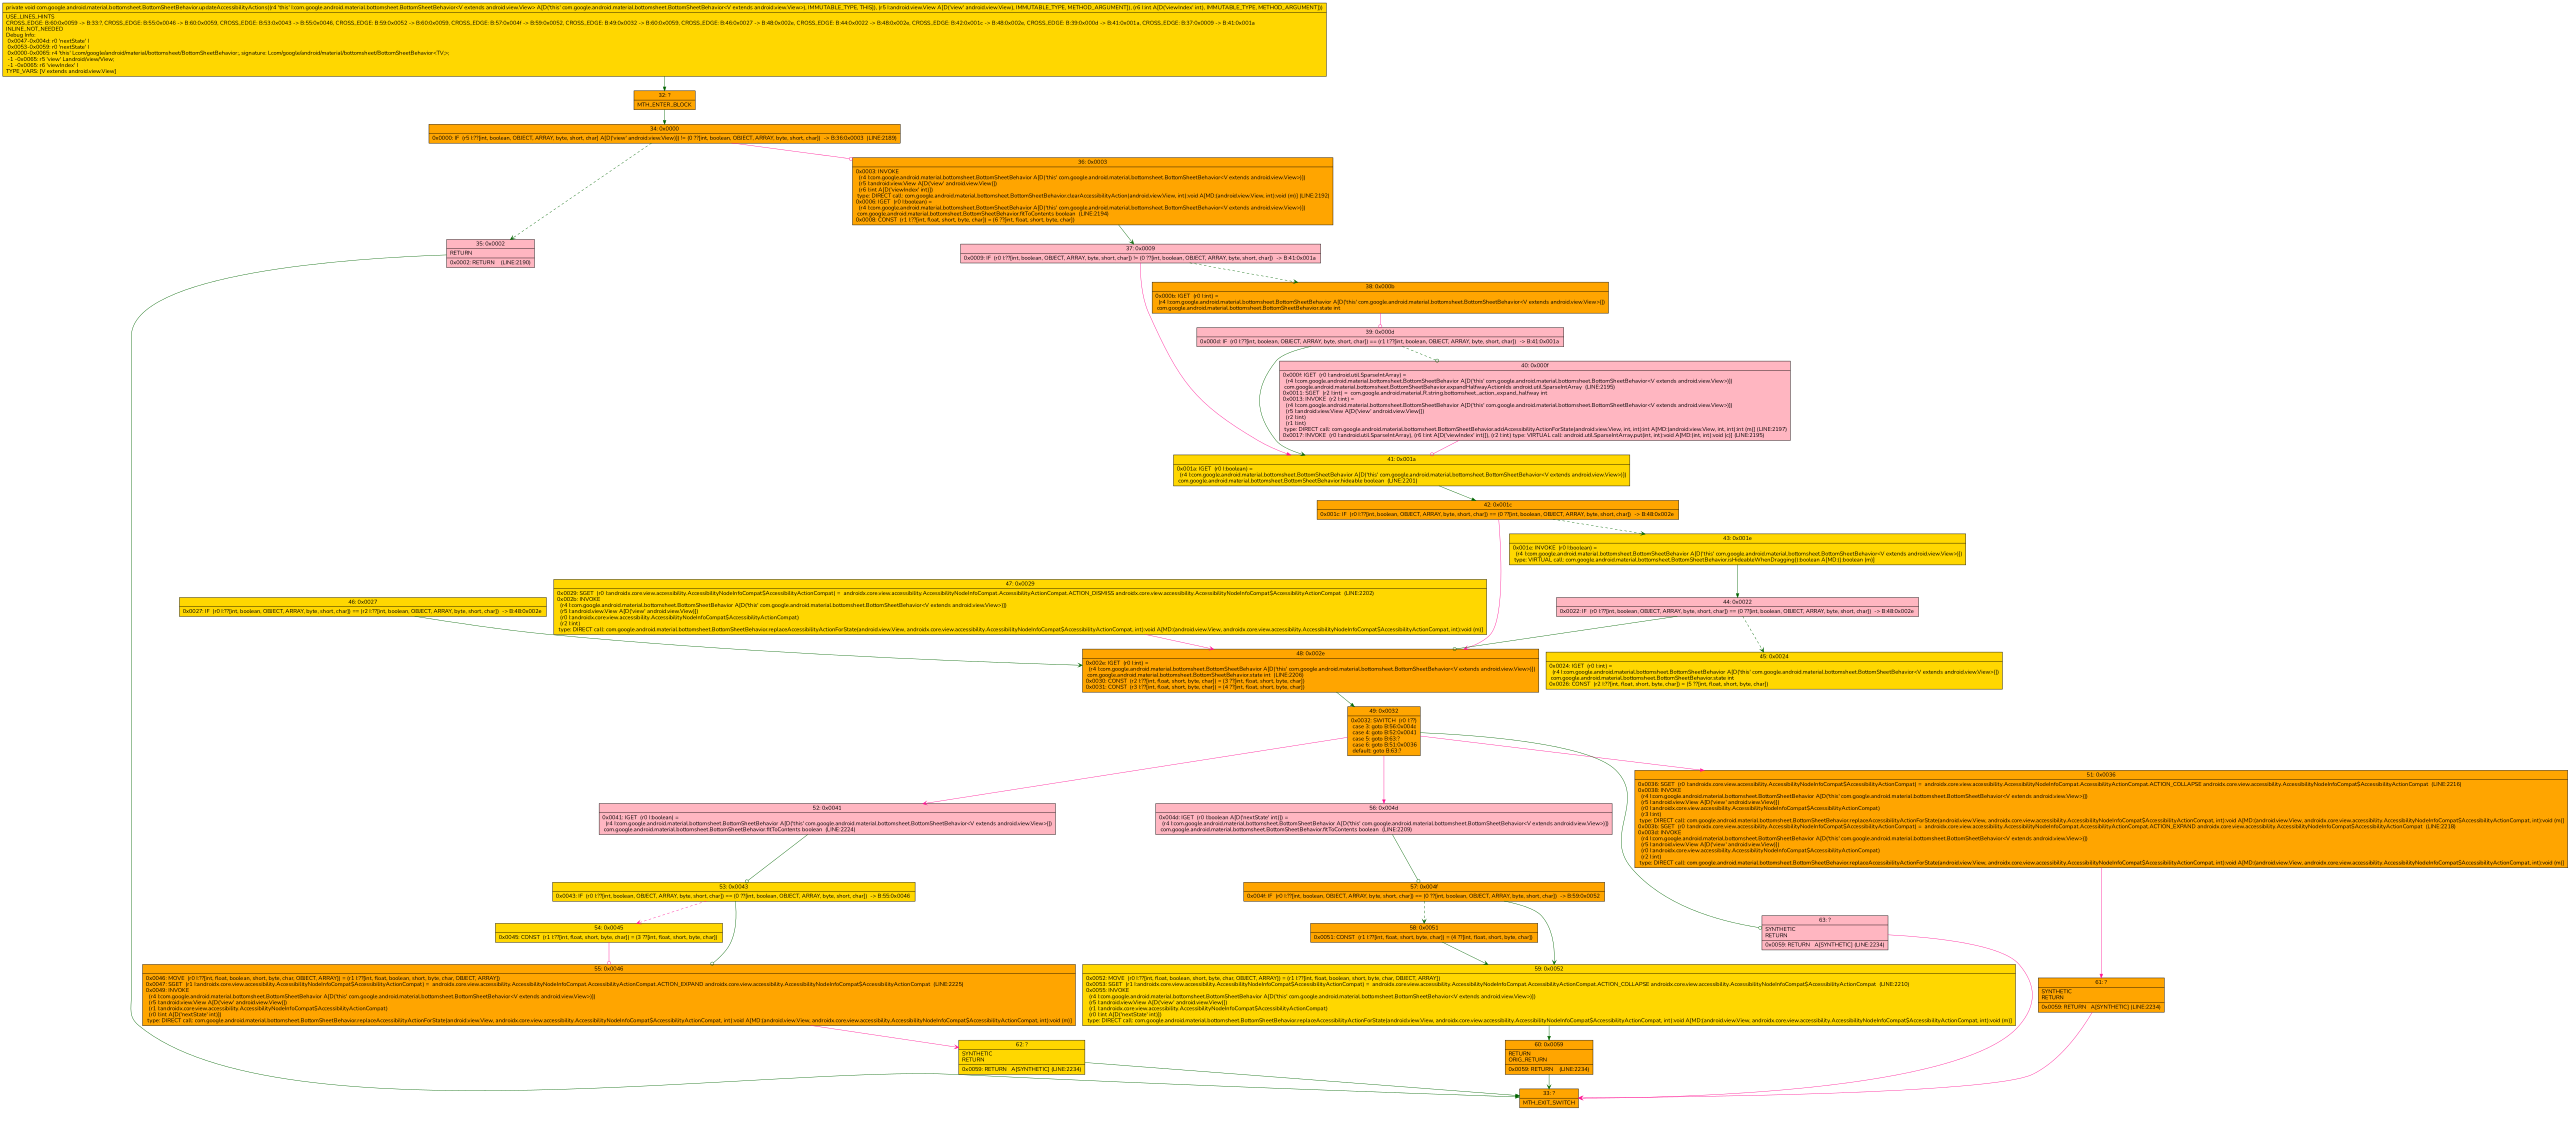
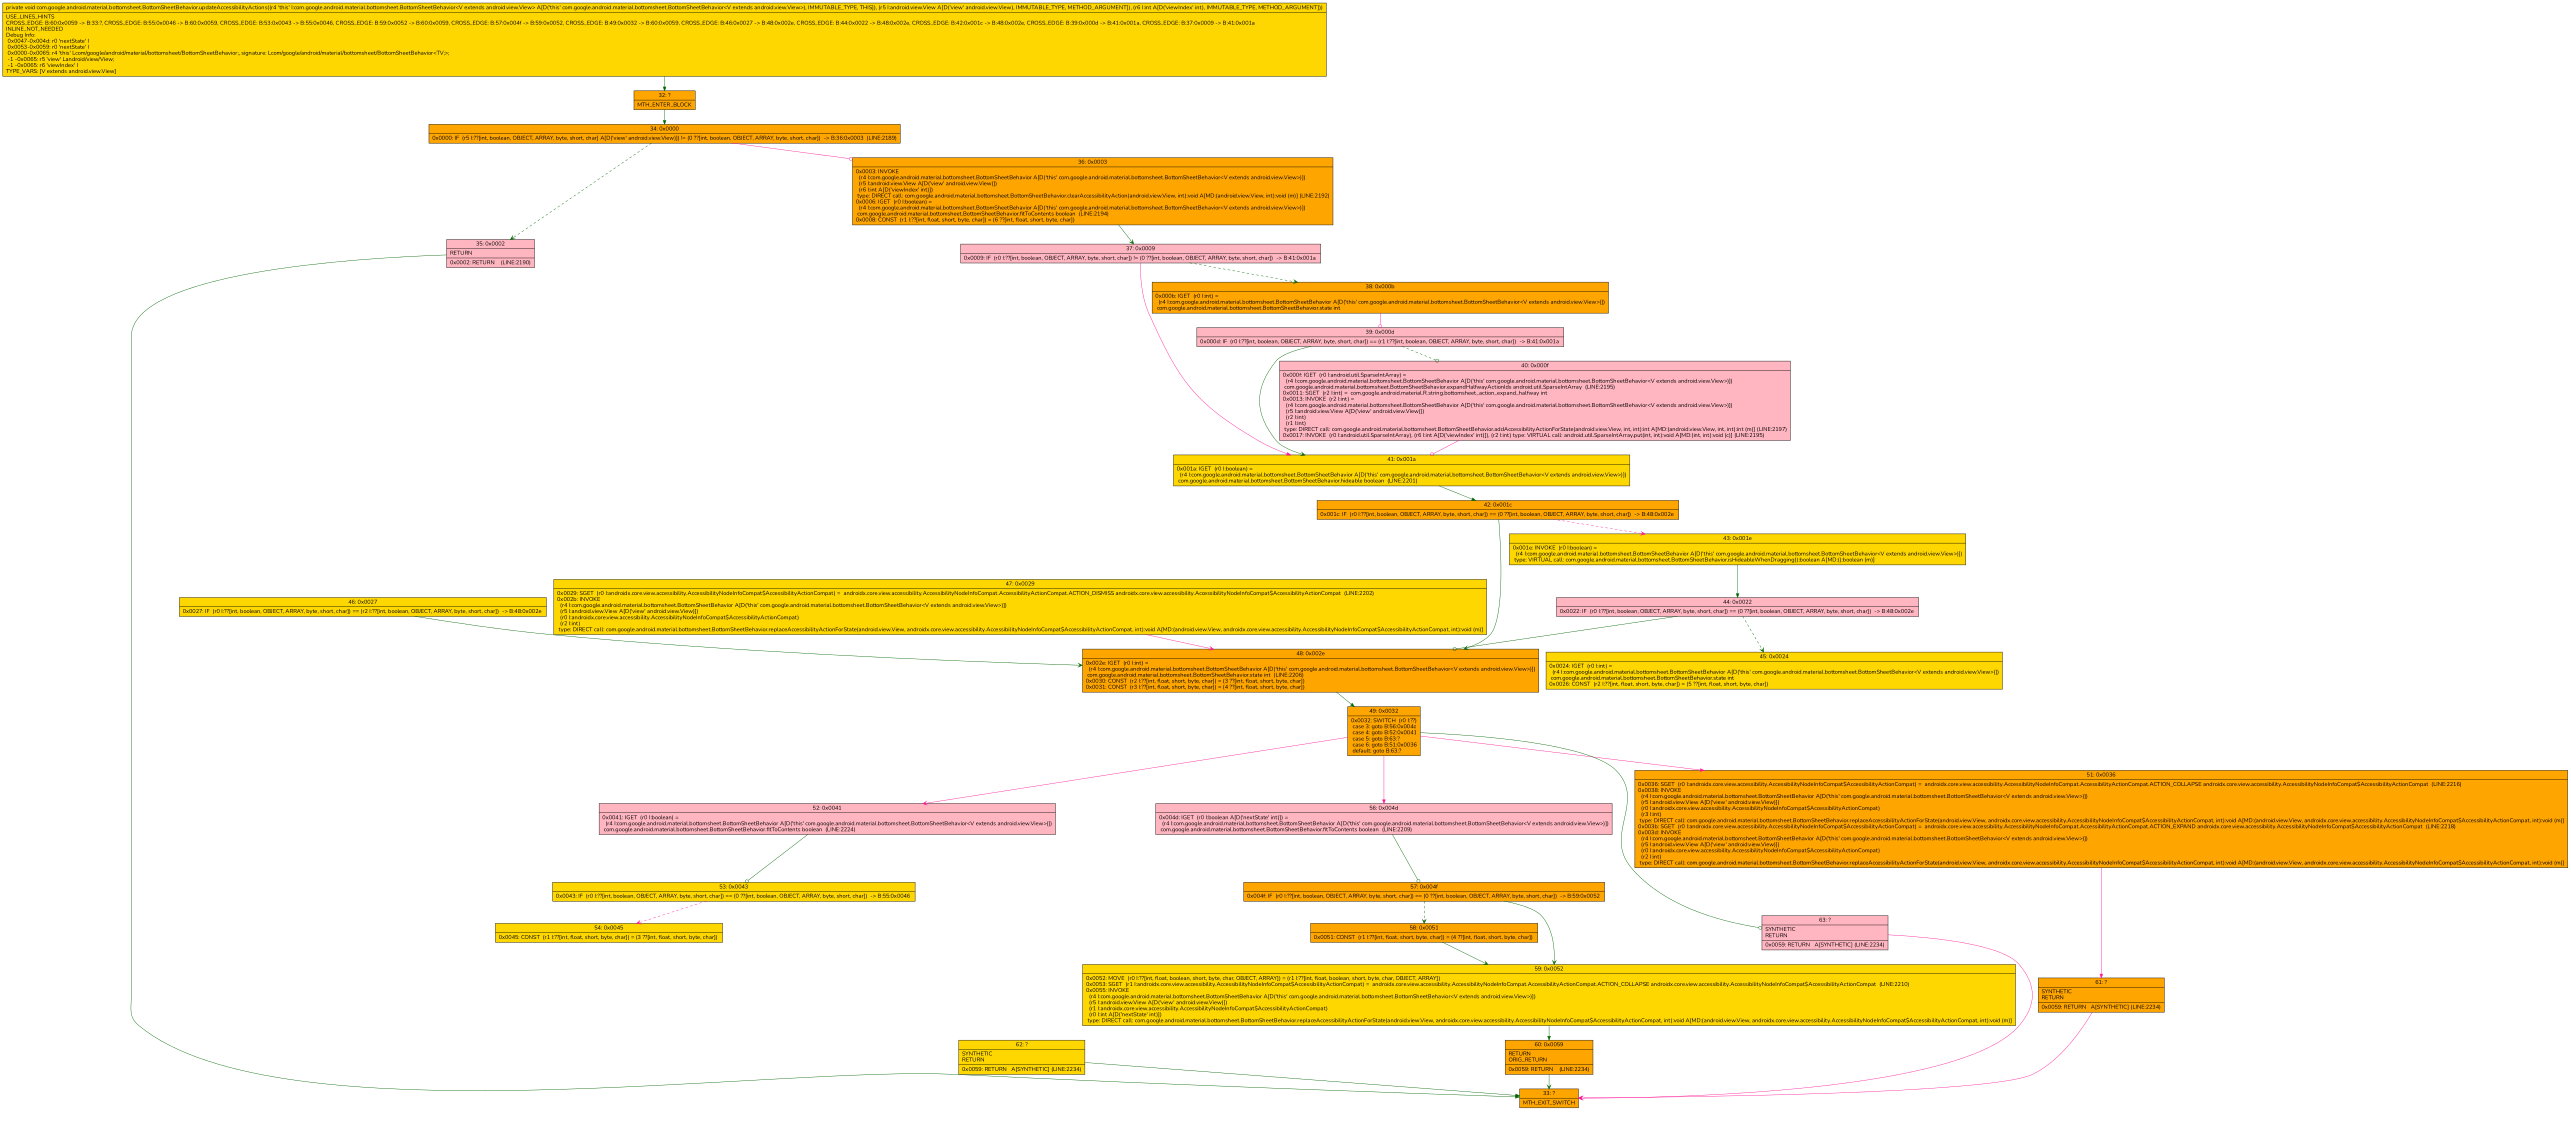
edge "42: 0x001c" -> "43: 0x001e": color darkgreen -> deeppink
edge "42: 0x001c" -> "48: 0x002e": color deeppink -> darkgreen
node "55: 0x0046": removed
